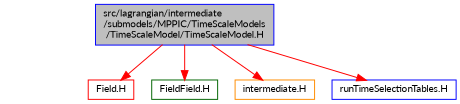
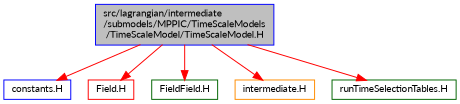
node "constants.H": added
node "runTimeSelectionTables.H": color blue -> darkgreen
